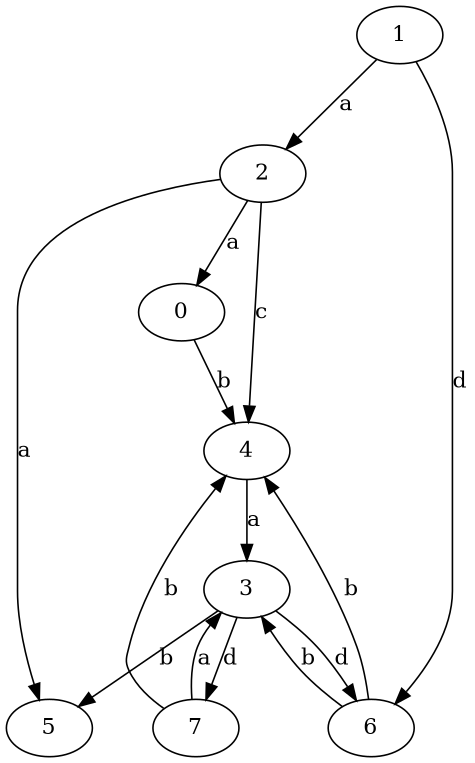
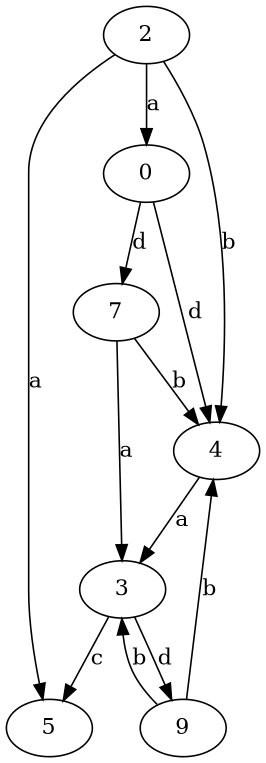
node "1": removed
edge "2" -> "4": label "c" -> "b"
edge "0" -> "4": label "b" -> "d"
edge "3" -> "7": now "0" -> "7"
edge "3" -> "5": label "b" -> "c"
node "6": label "6" -> "9"
